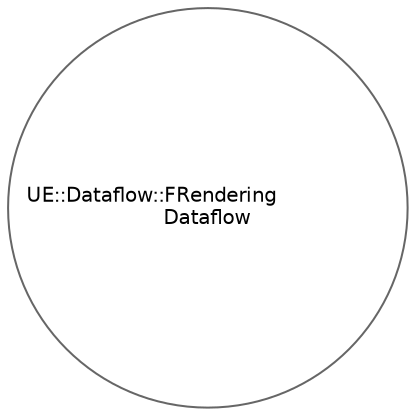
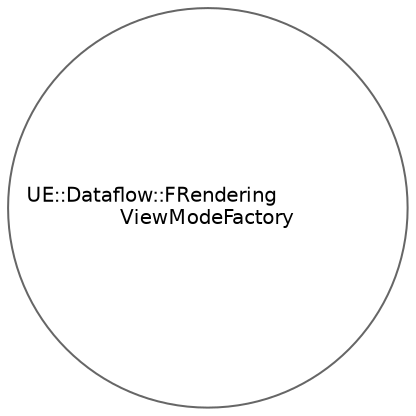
node "UE::Dataflow::FRendering Dataflow": label "UE::Dataflow::FRendering Dataflow" -> "UE::Dataflow::FRendering ViewModeFactory"
